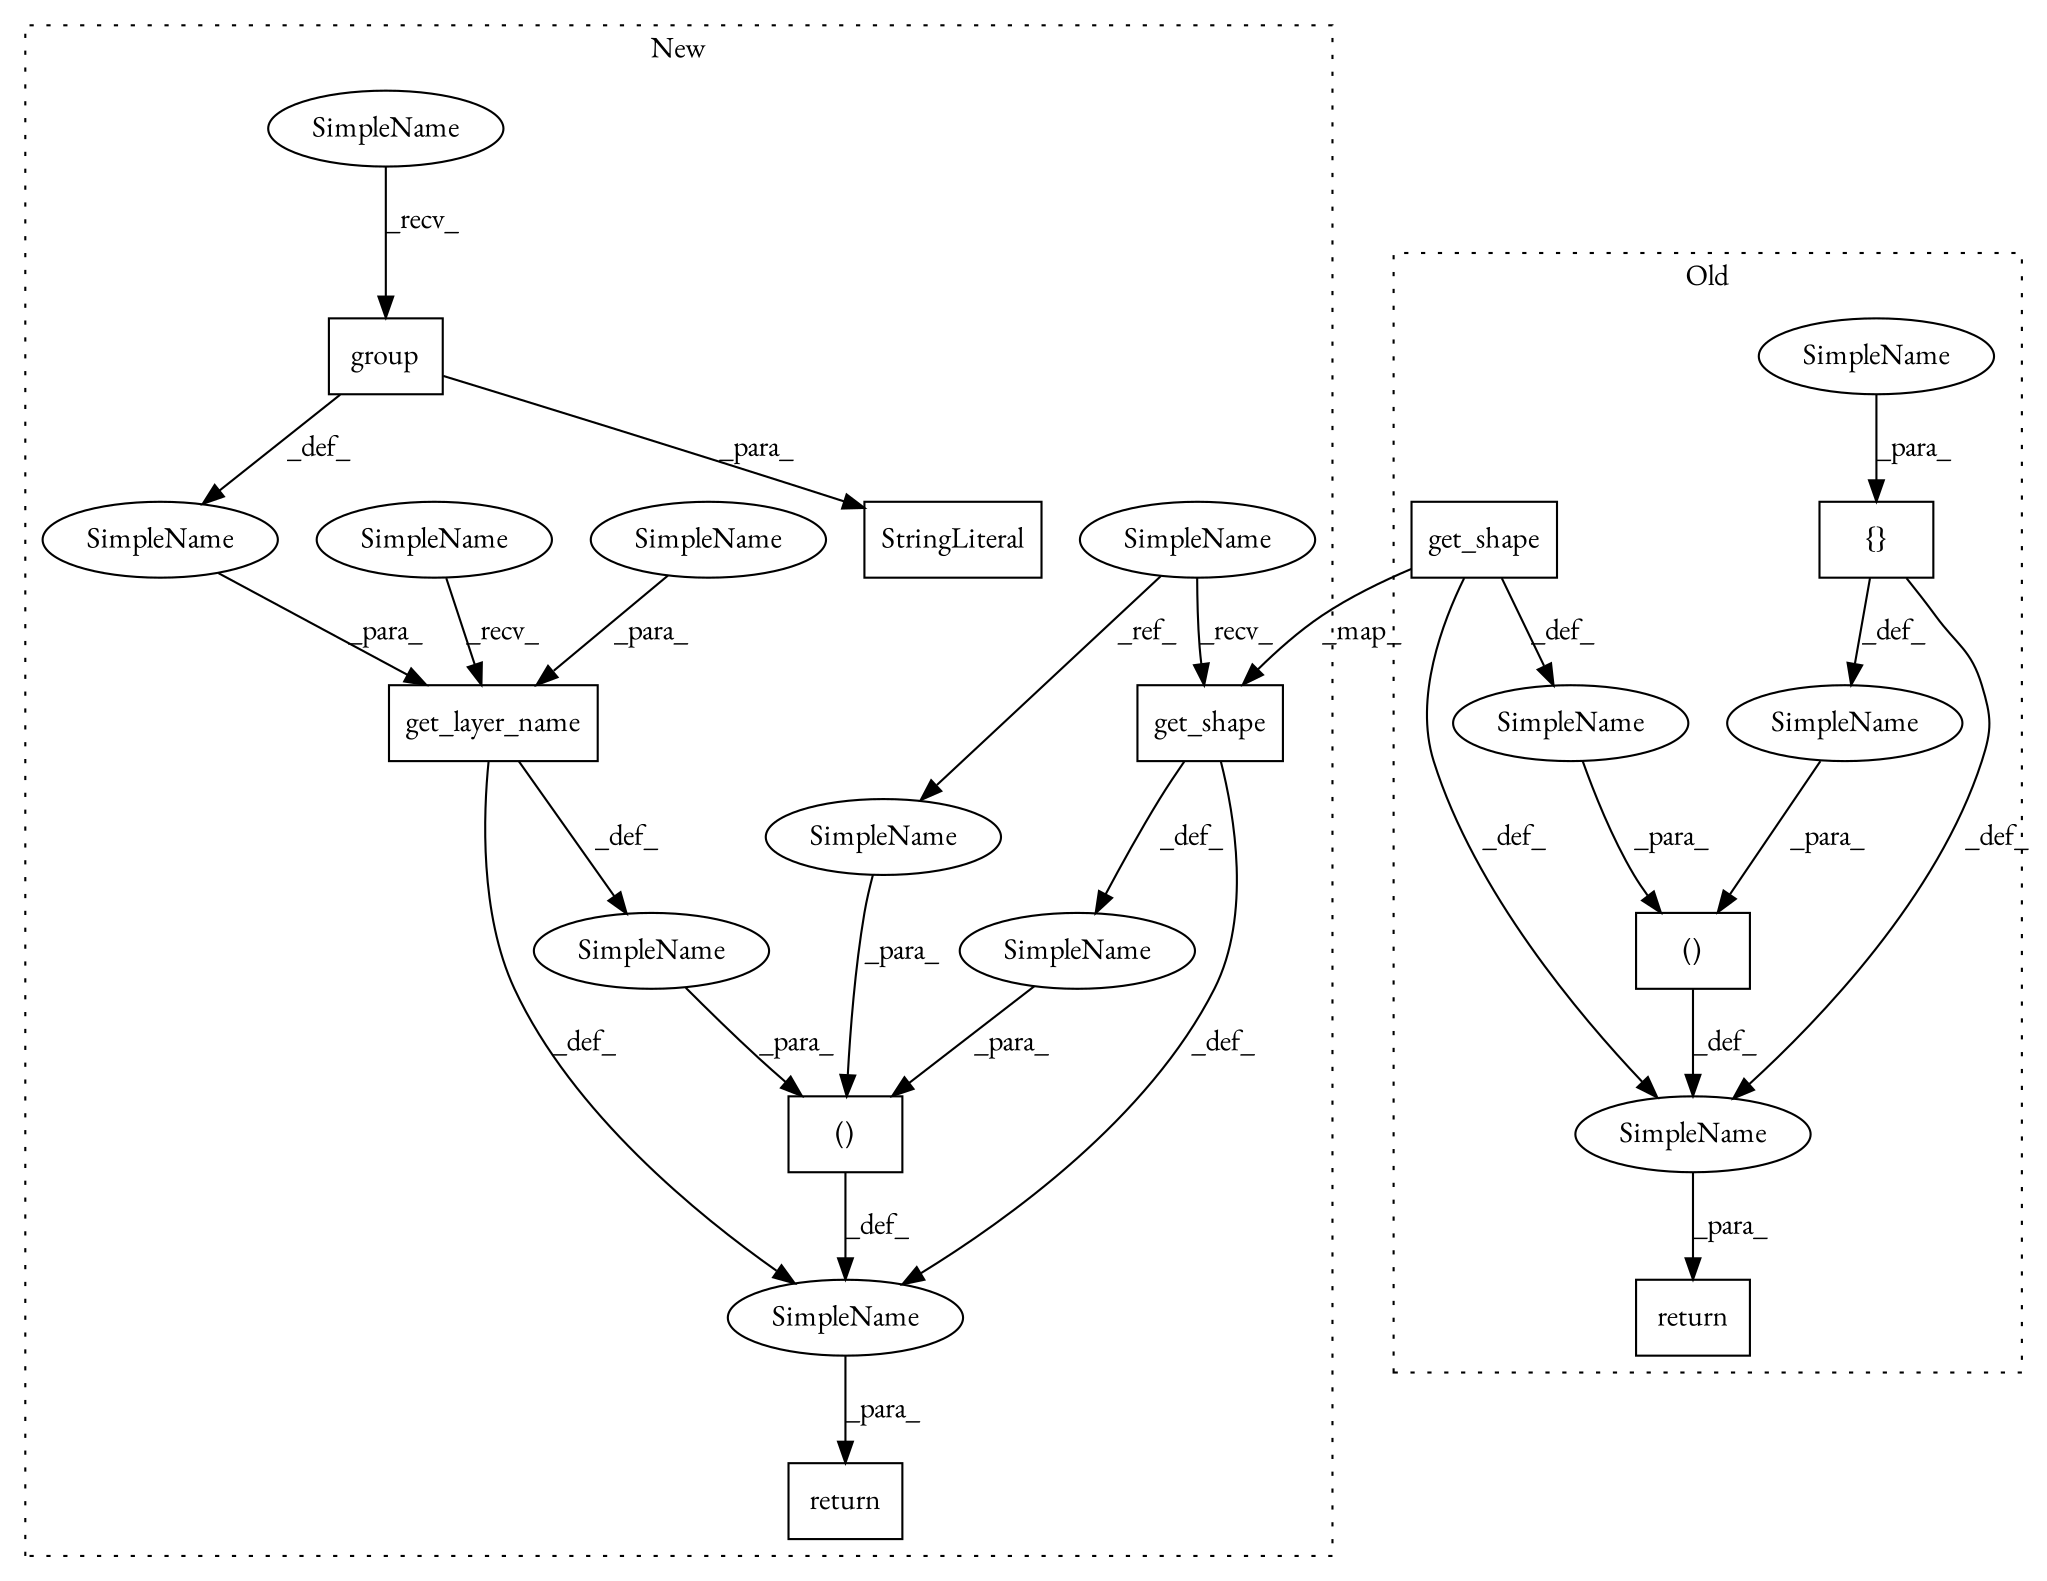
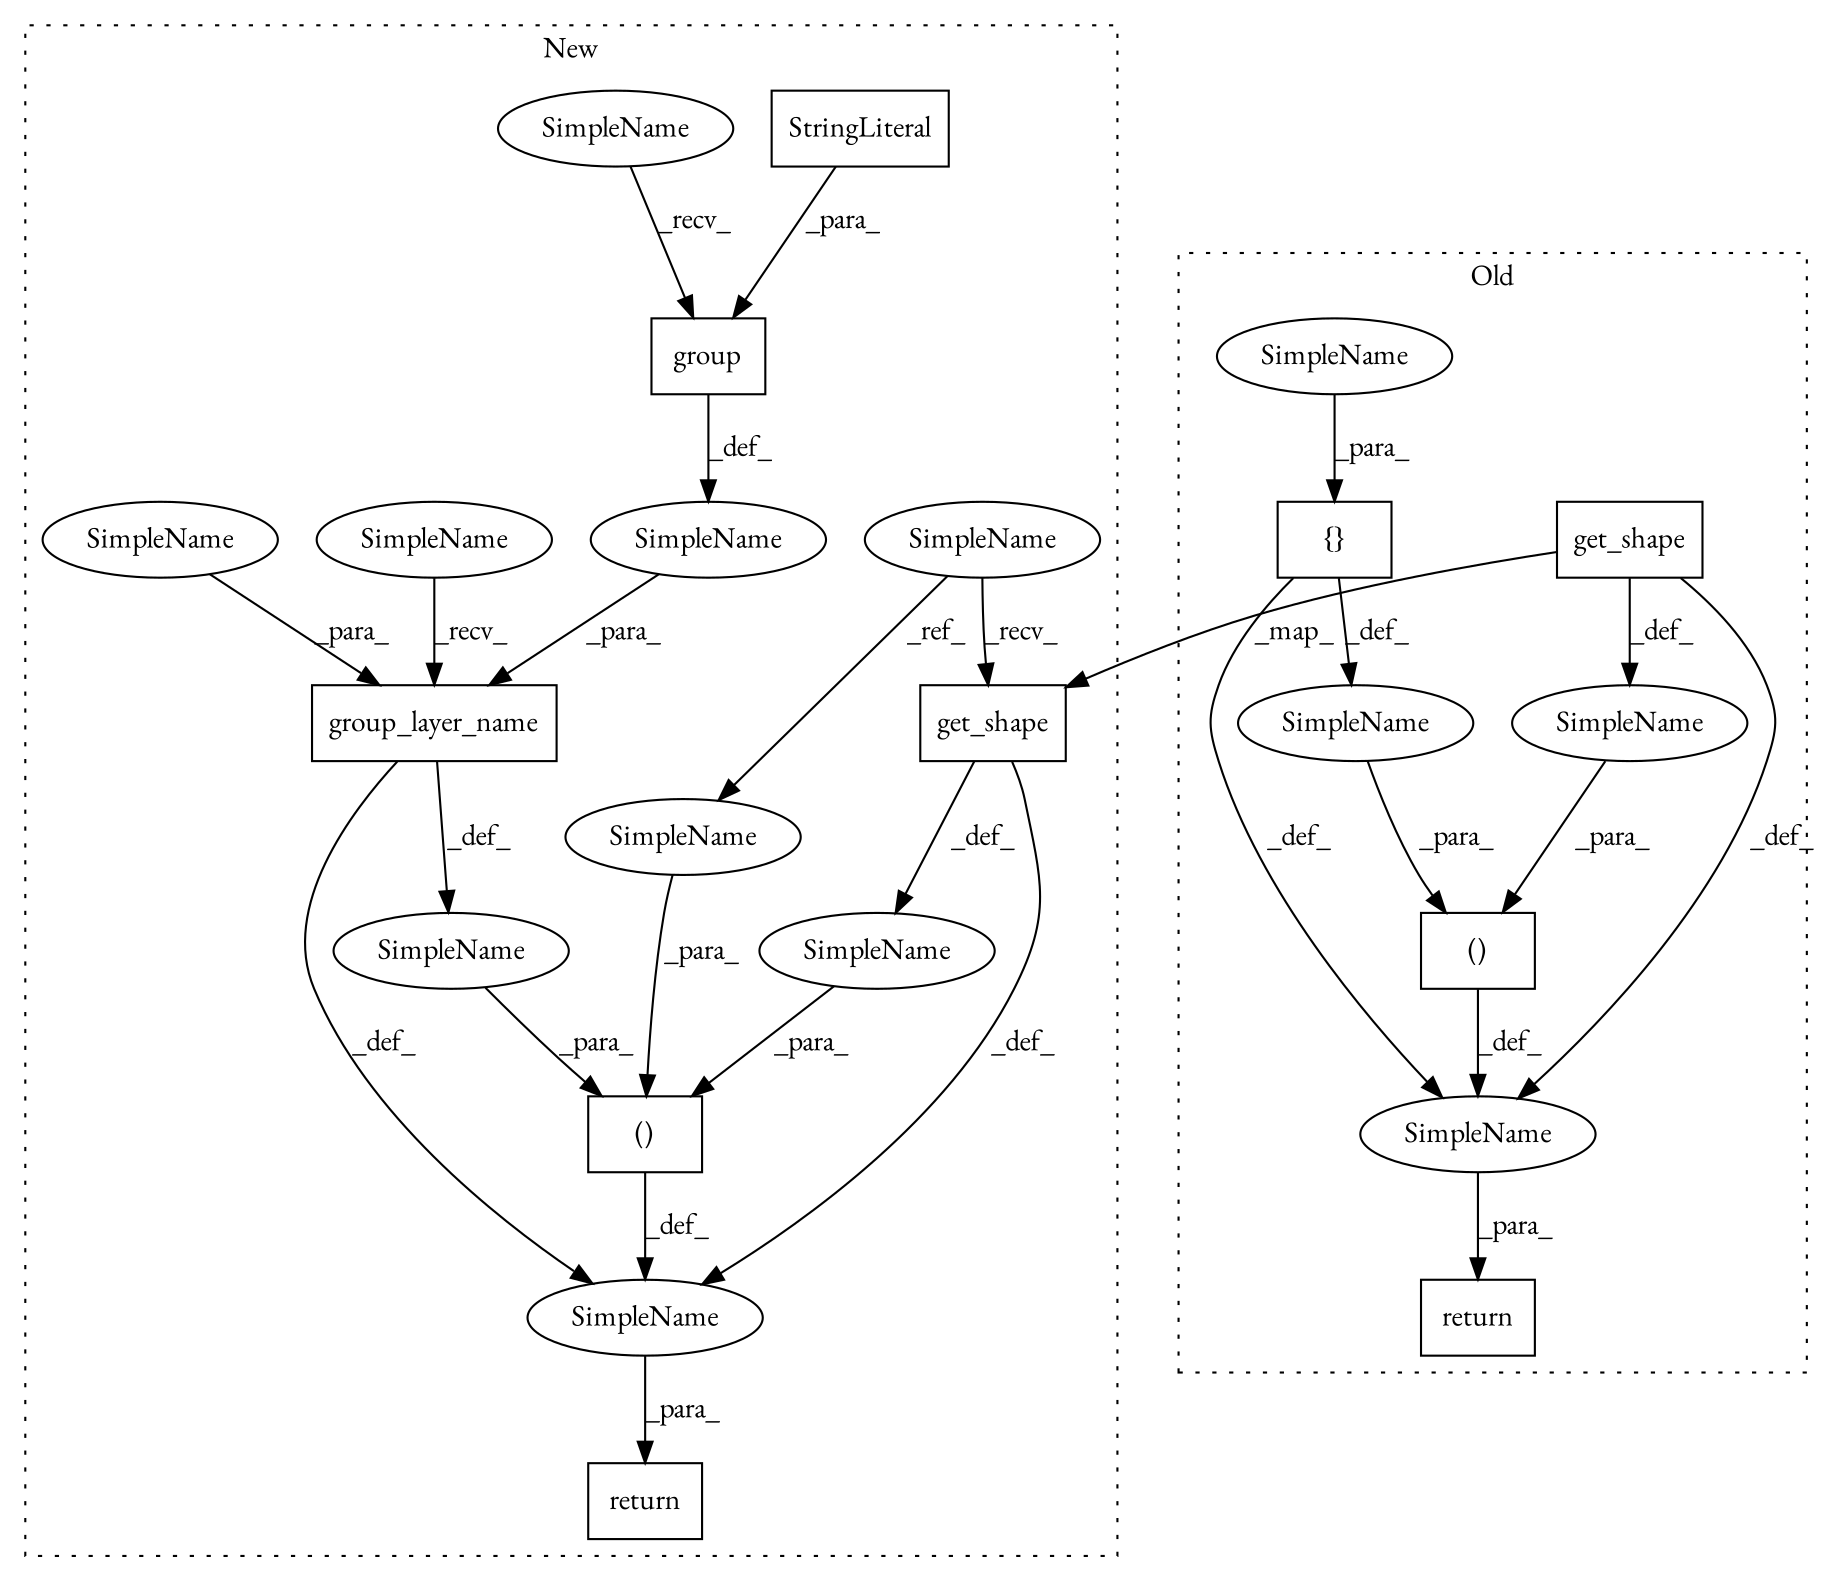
edge "group" -> "StringLiteral": reversed
node "get_layer_name": label "get_layer_name" -> "group_layer_name"
